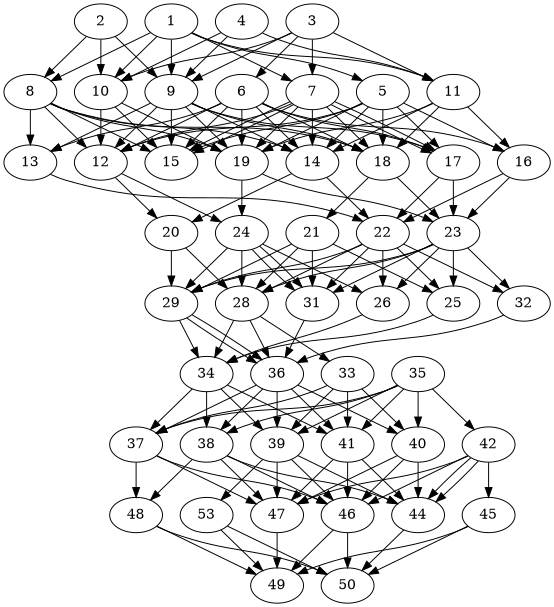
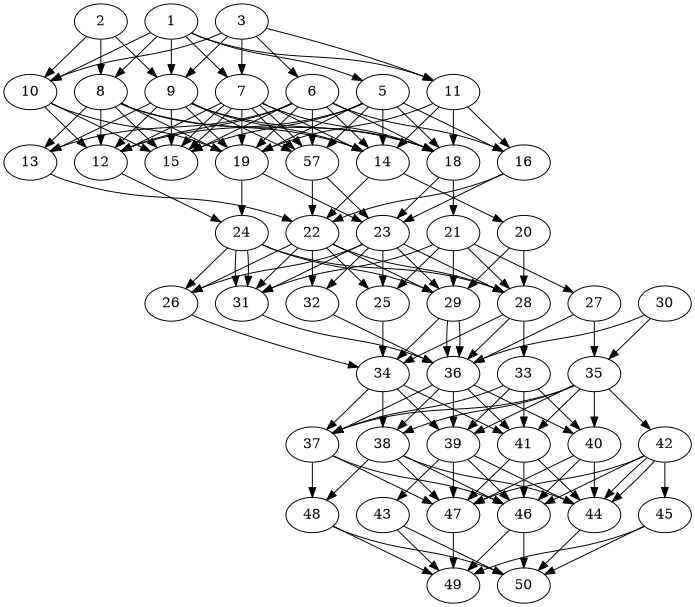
node "4": removed
node "17": label "17" -> "57"
edge "12" -> "20": removed
node "27": added
node "30": added
node "53": label "53" -> "43"
